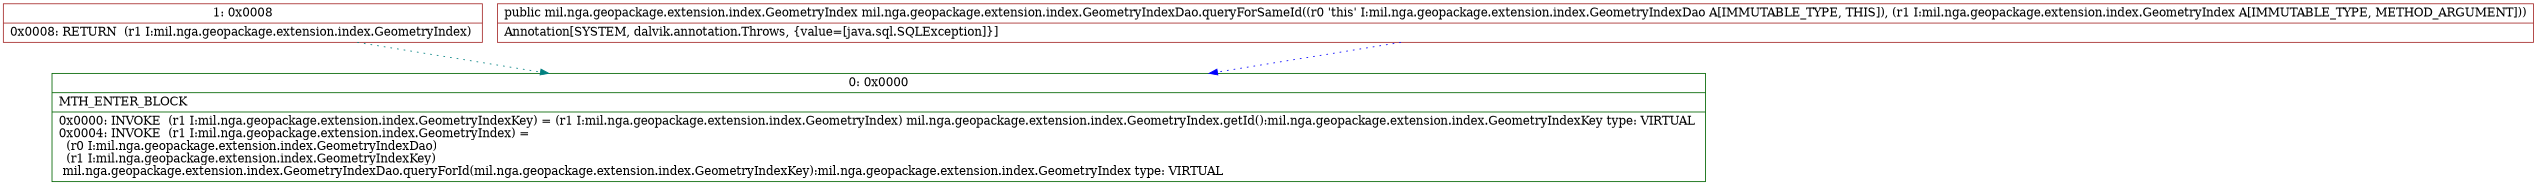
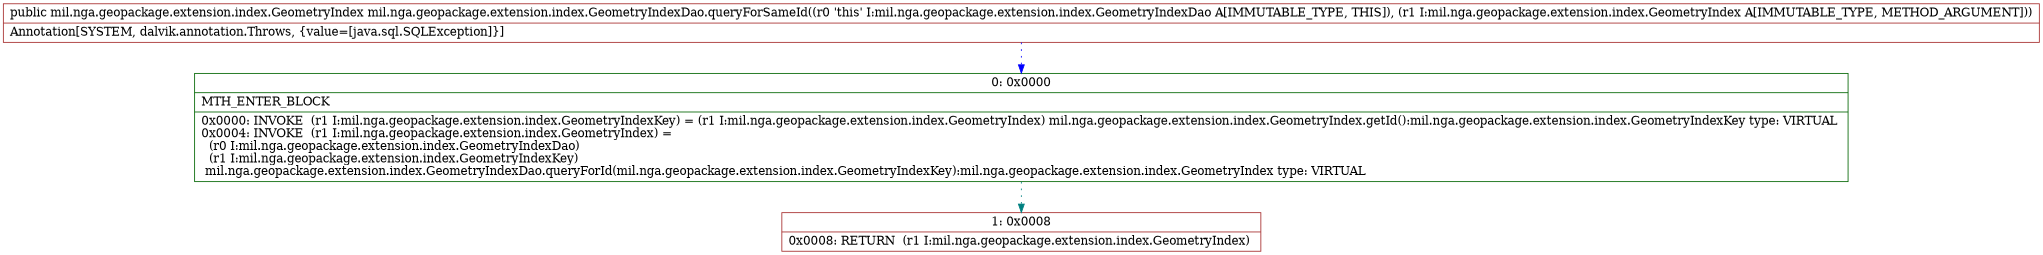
edge "1: 0x0008" -> "0: 0x0000": reversed
